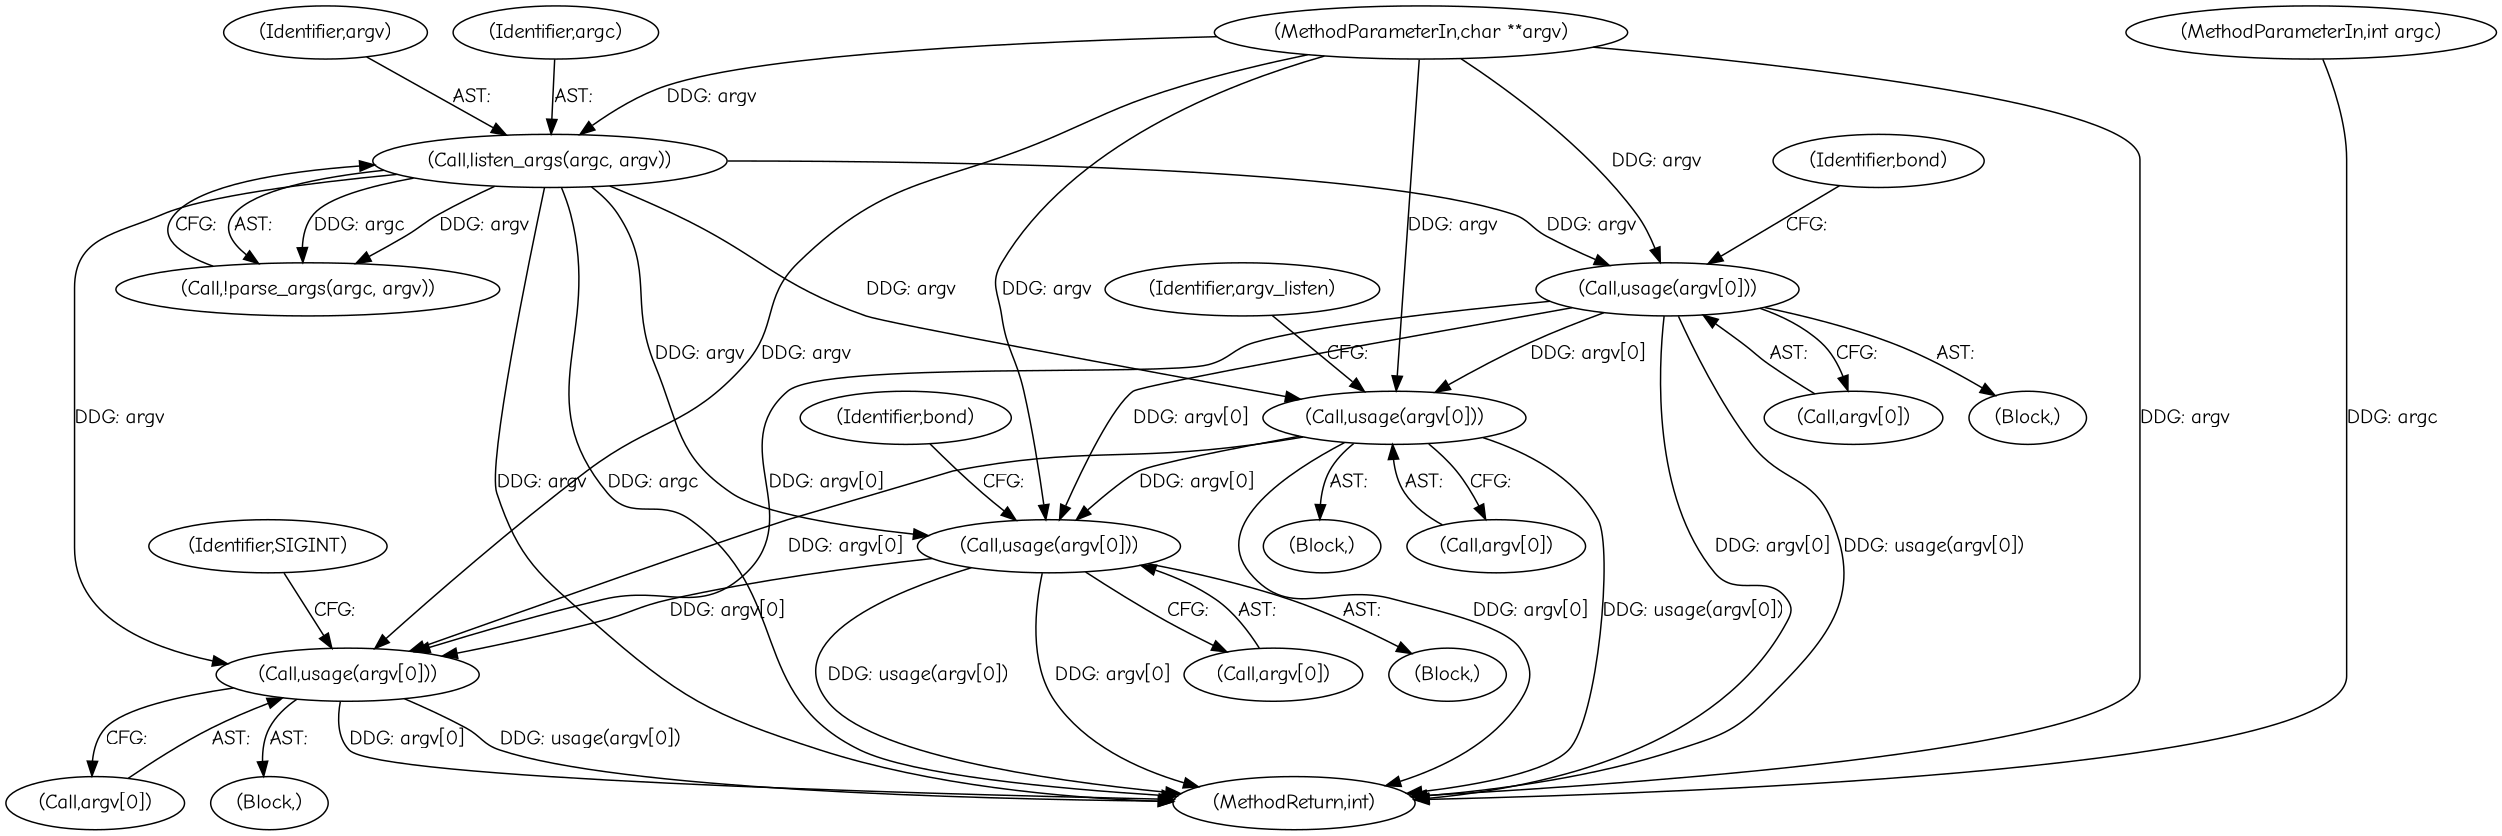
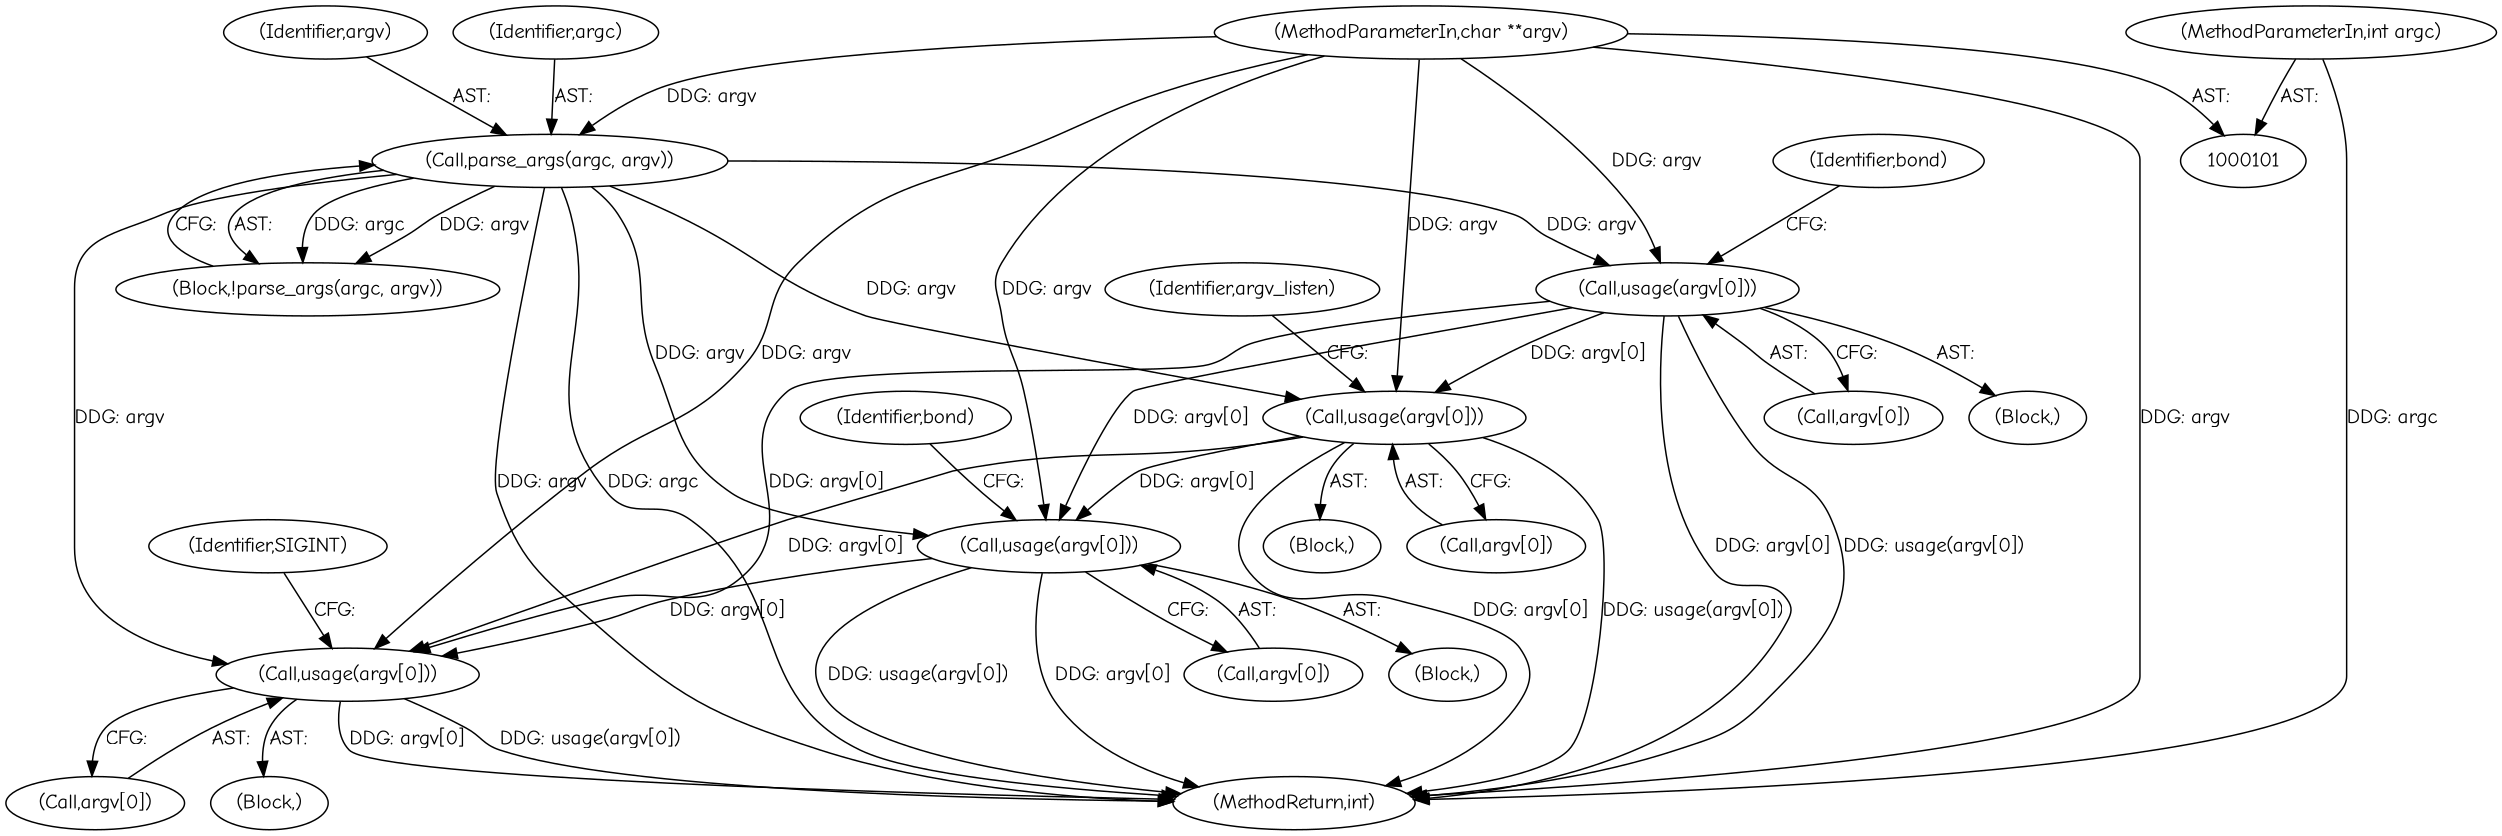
node "(Call,listen_args(argc, argv))": label "(Call,listen_args(argc, argv))" -> "(Call,parse_args(argc, argv))"
node "1000101": added
node "(Call,!parse_args(argc, argv))": label "(Call,!parse_args(argc, argv))" -> "(Block,!parse_args(argc, argv))"
